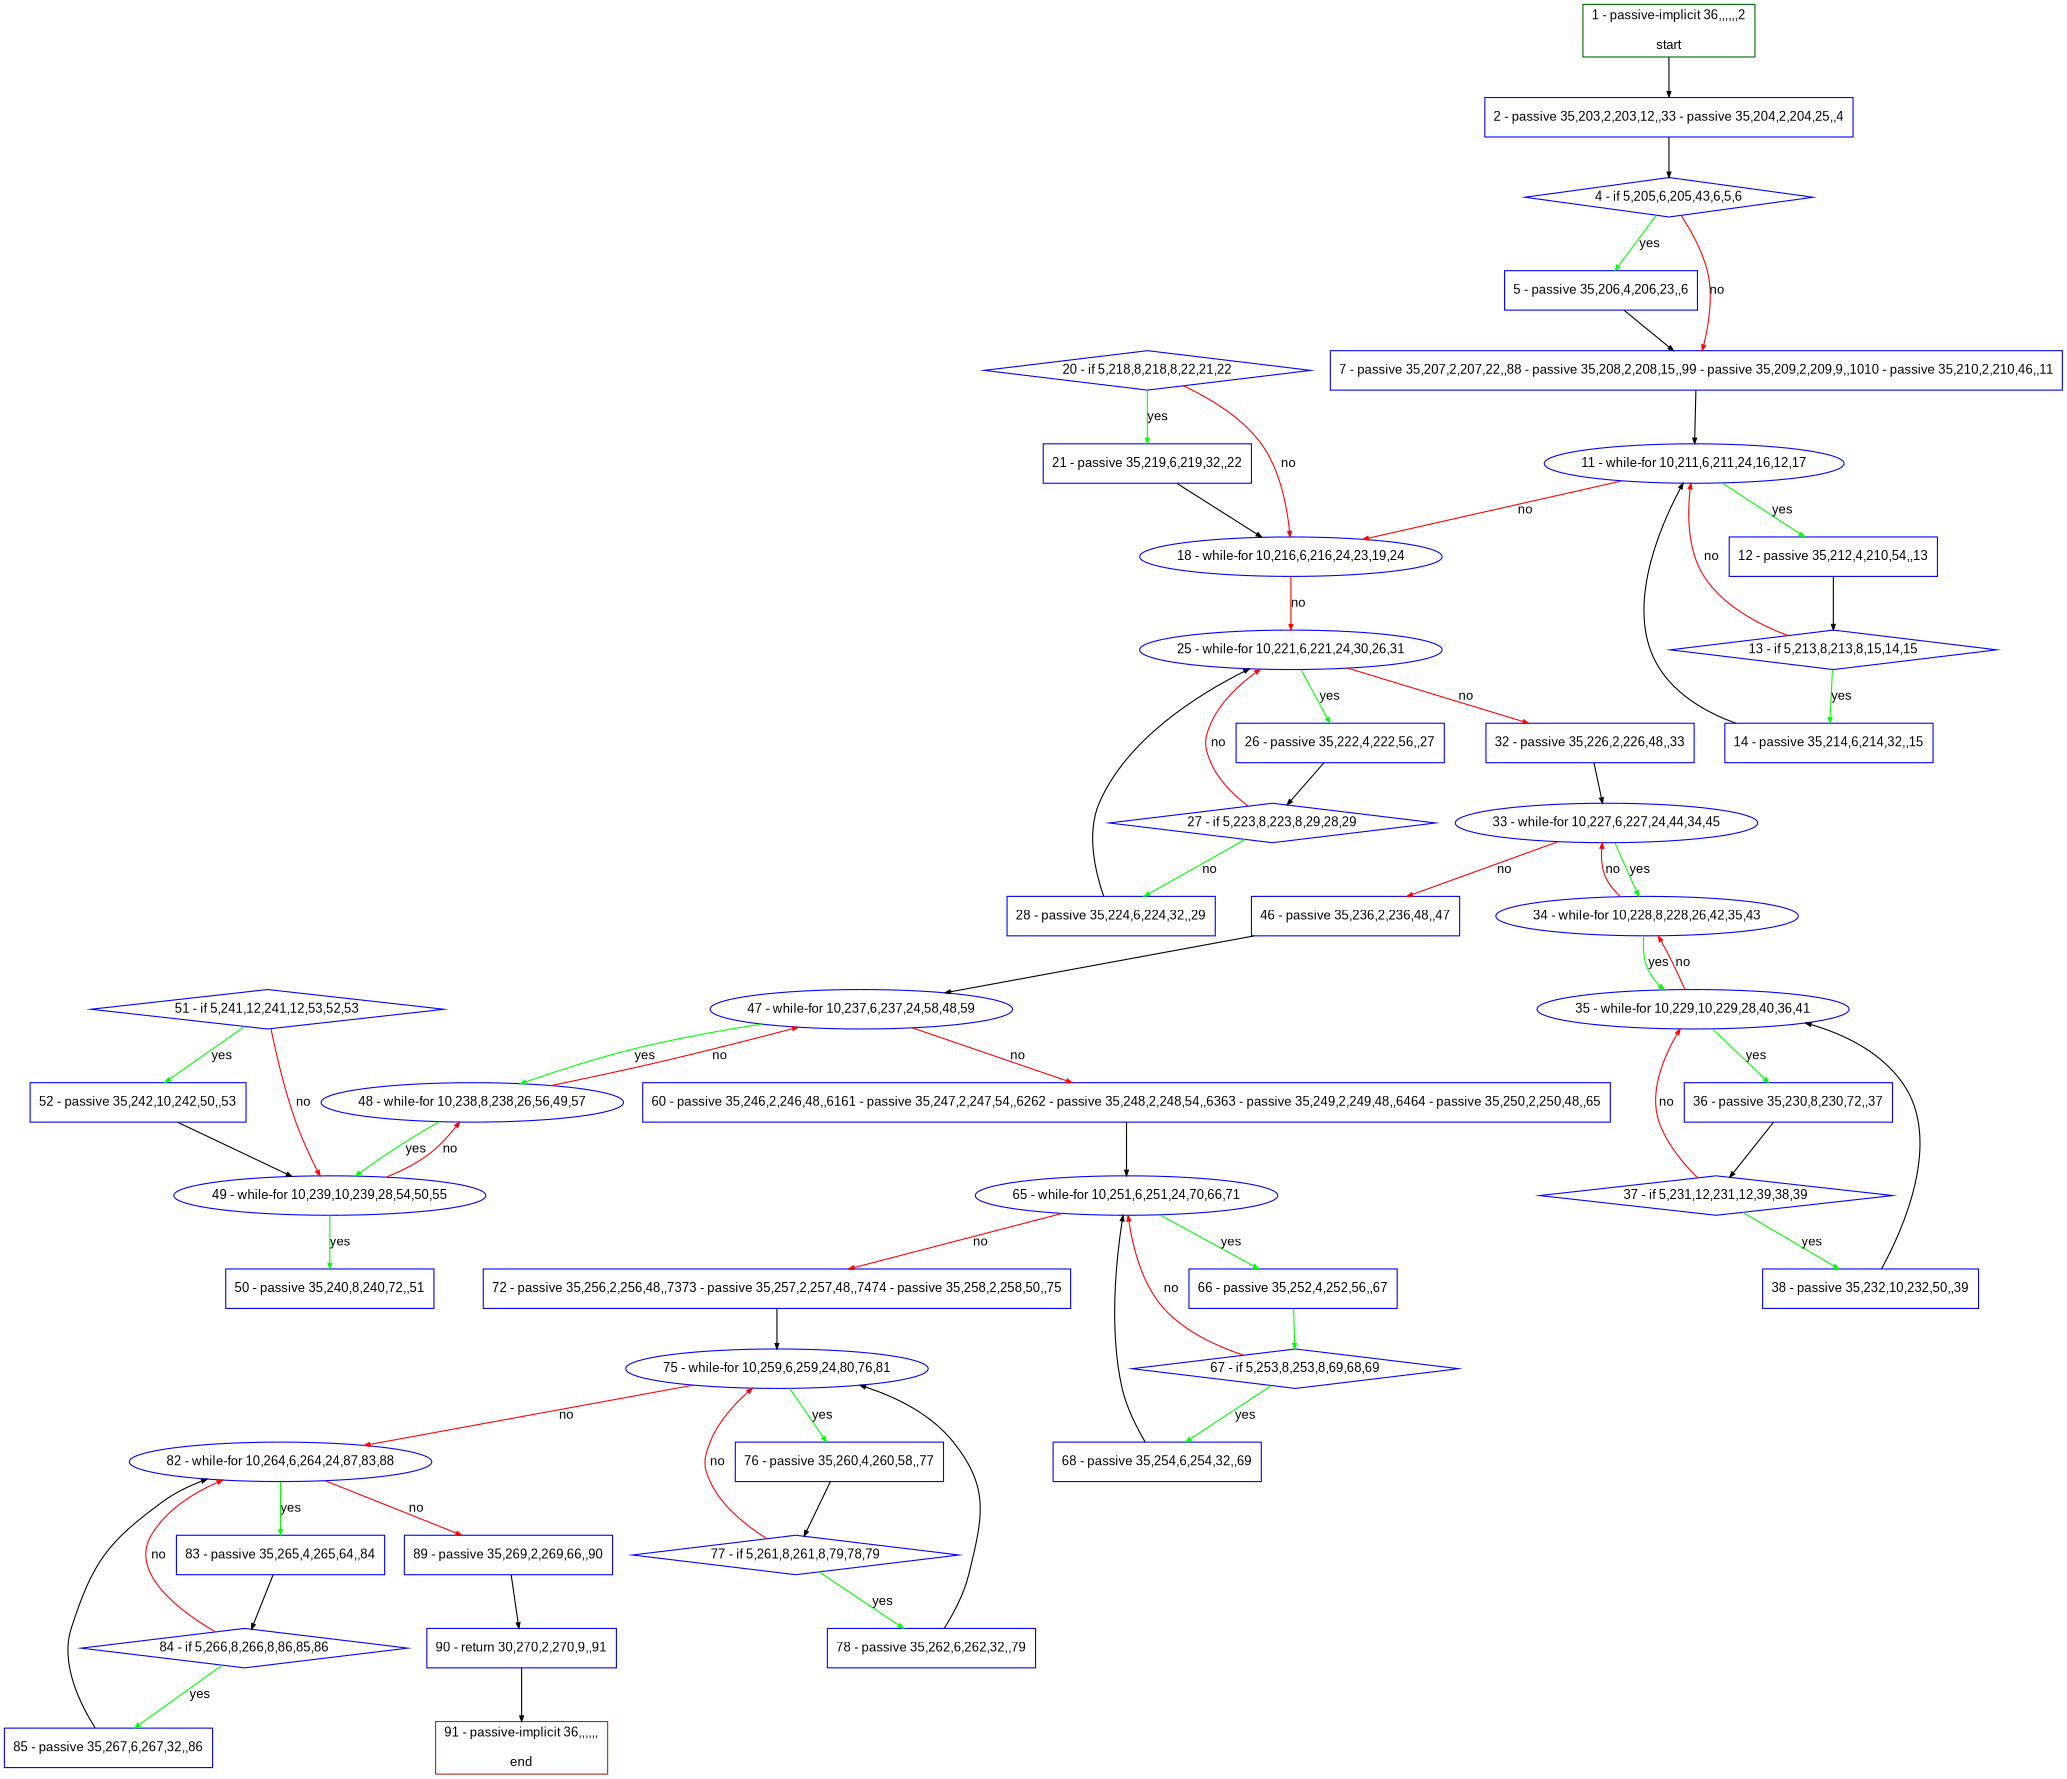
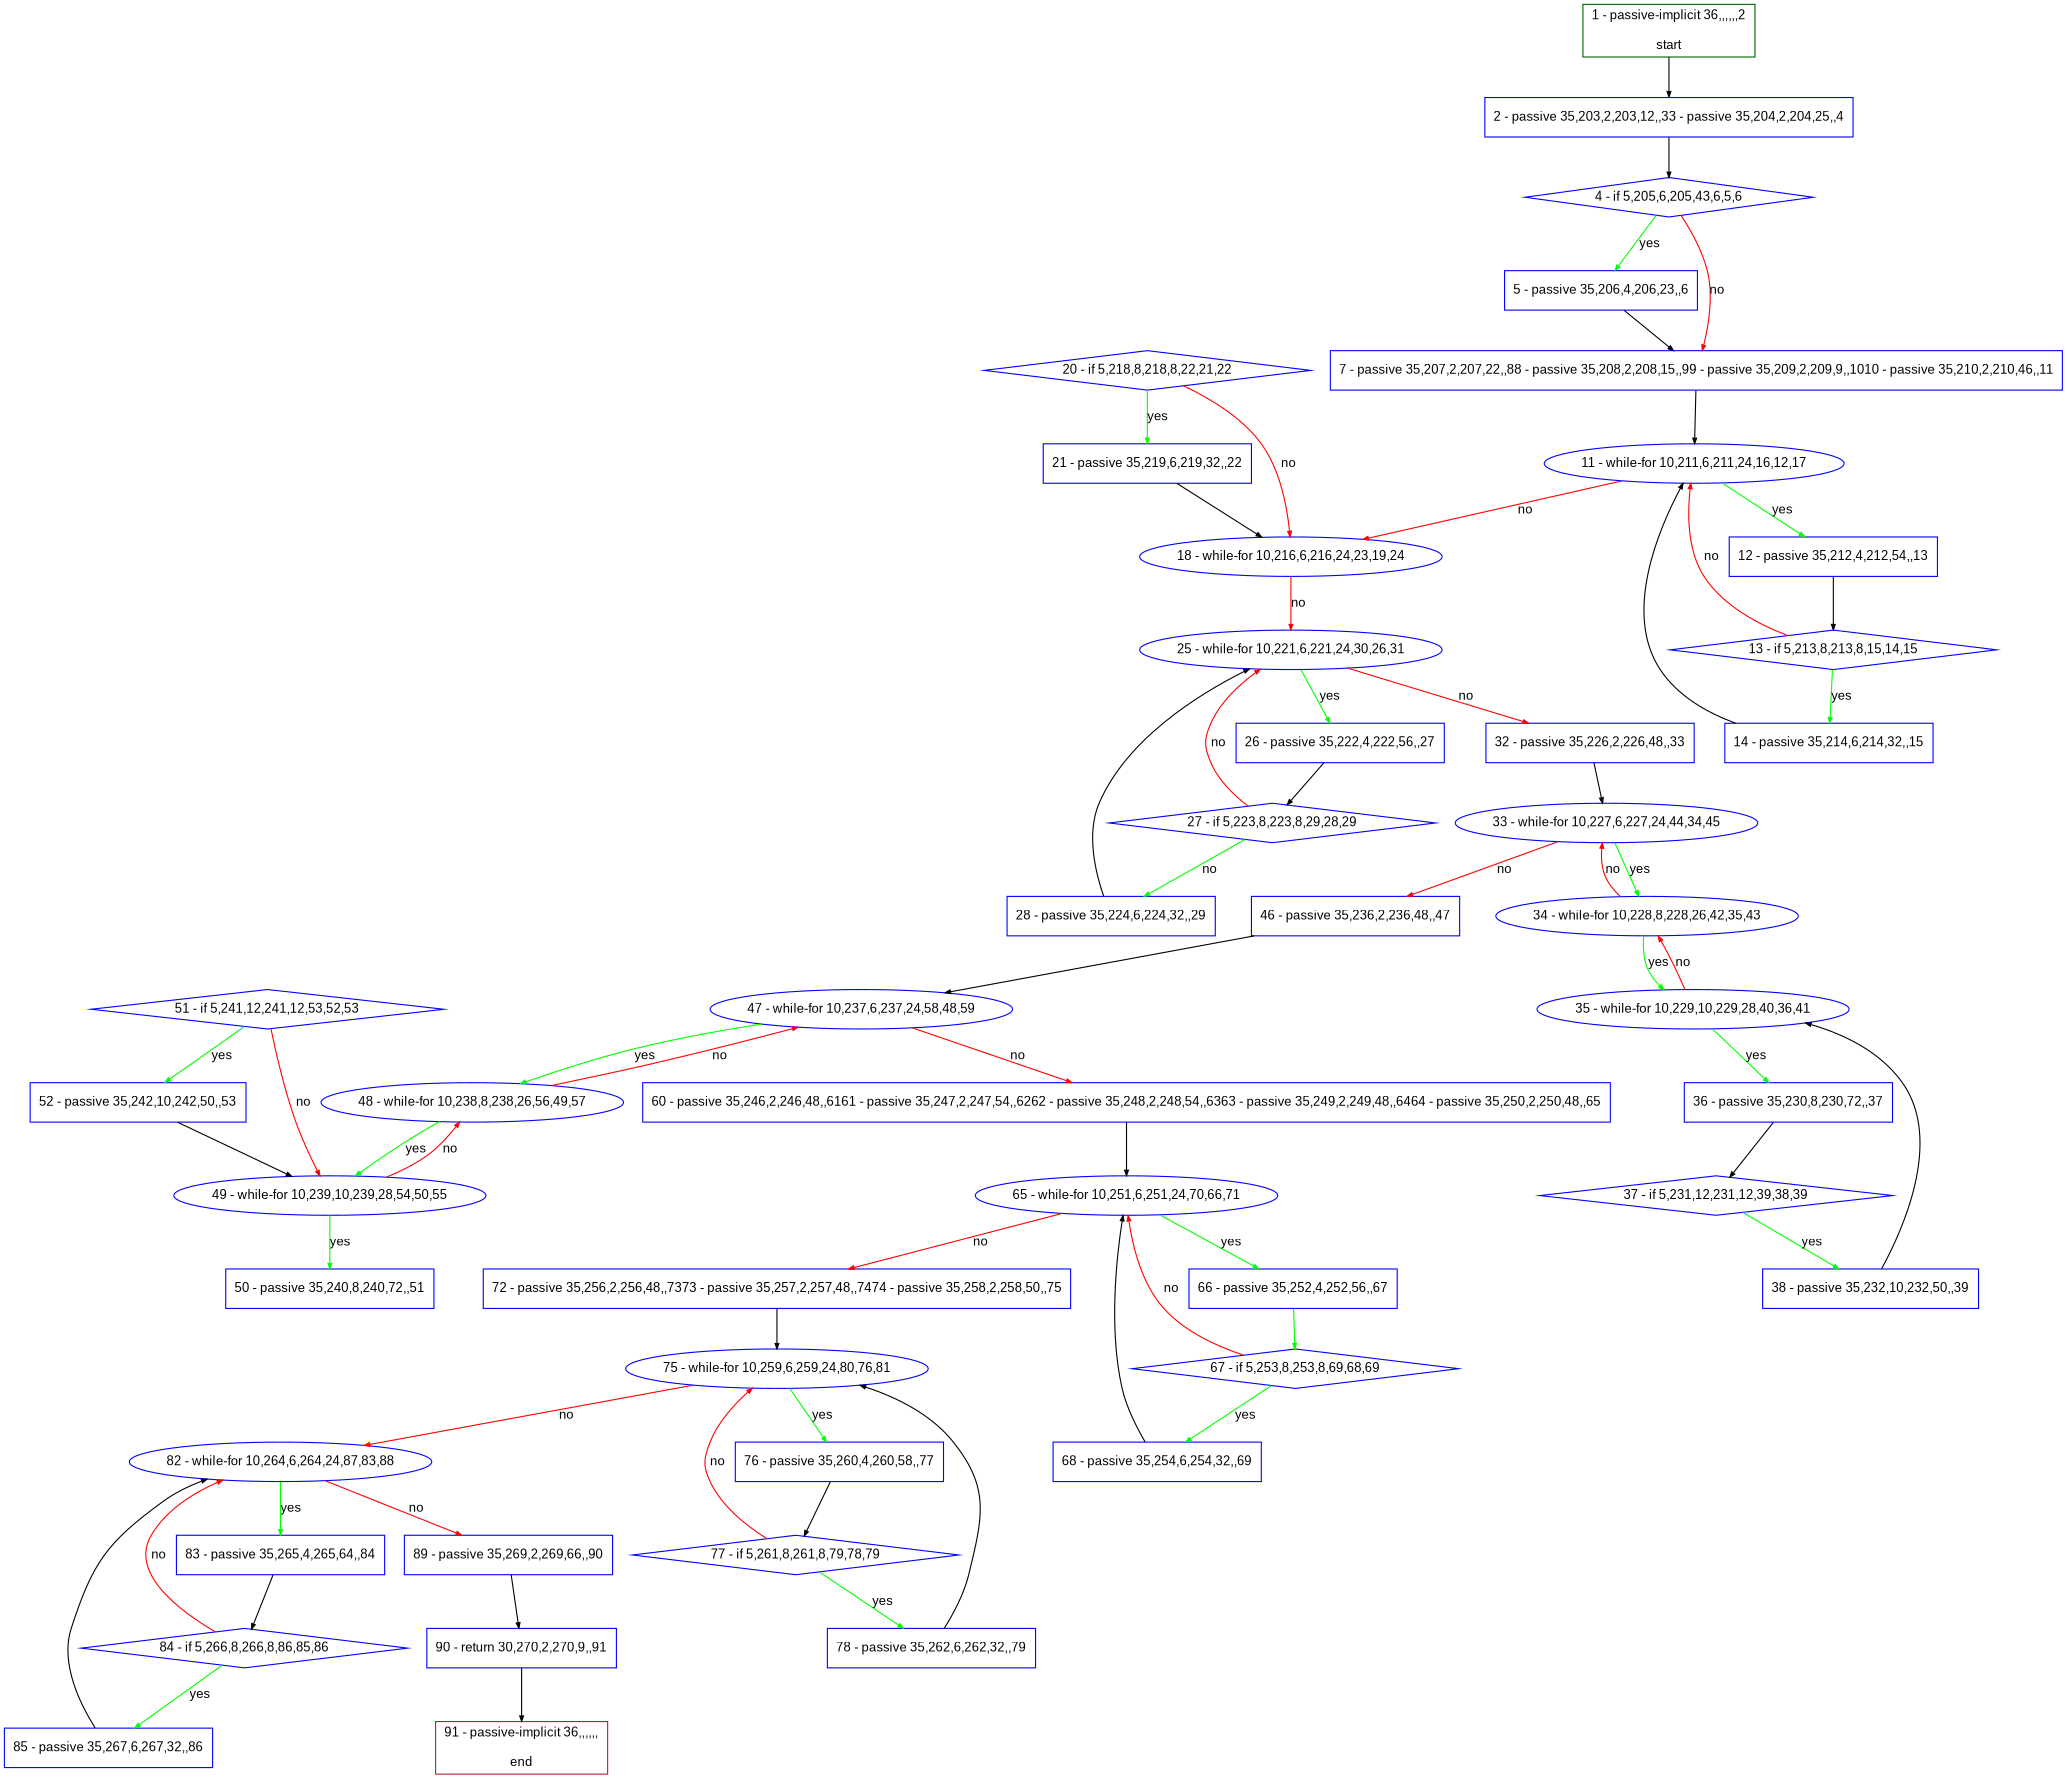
node "12 - passive 35,212,4,210,54,,13": label "12 - passive 35,212,4,210,54,,13" -> "12 - passive 35,212,4,212,54,,13"
edge "37 - if 5,231,12,231,12,39,38,39" -> "35 - while-for 10,229,10,229,28,40,36,41": removed, label "no"
